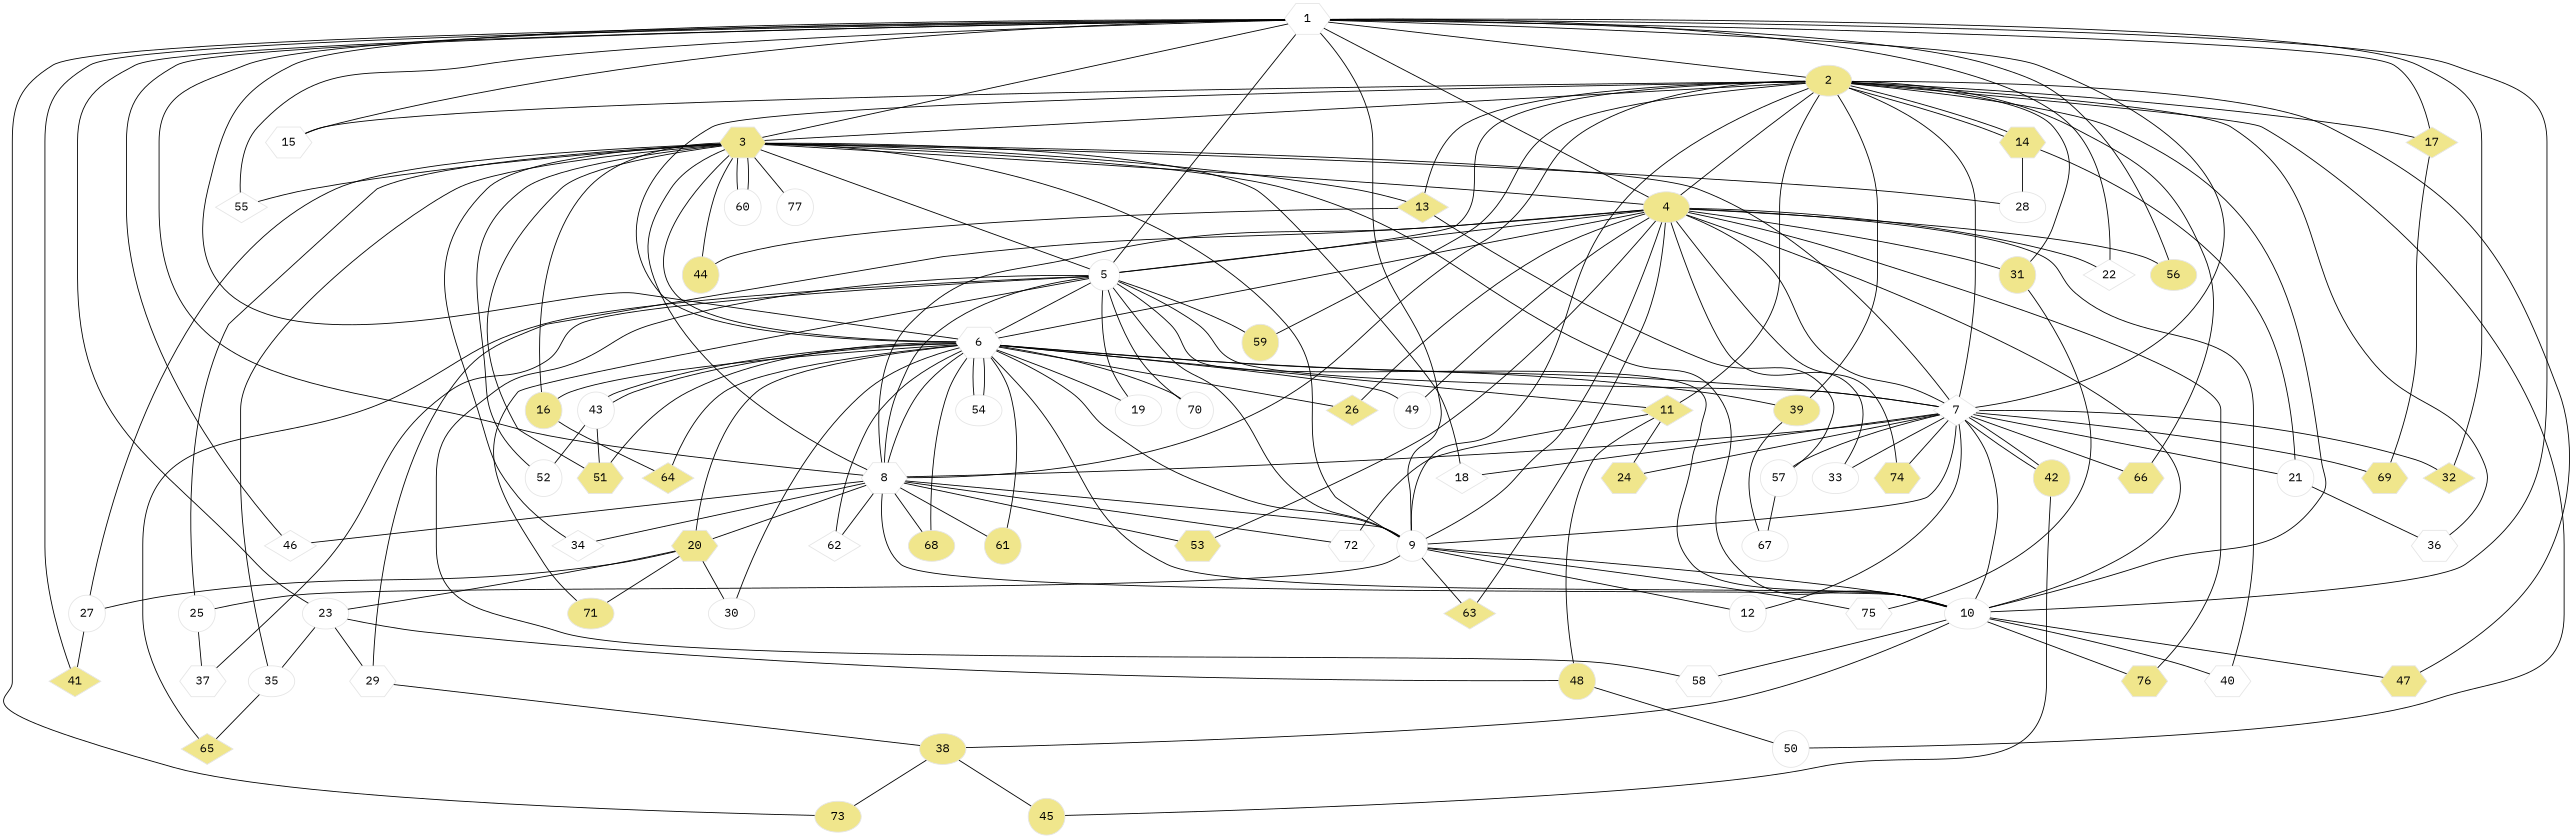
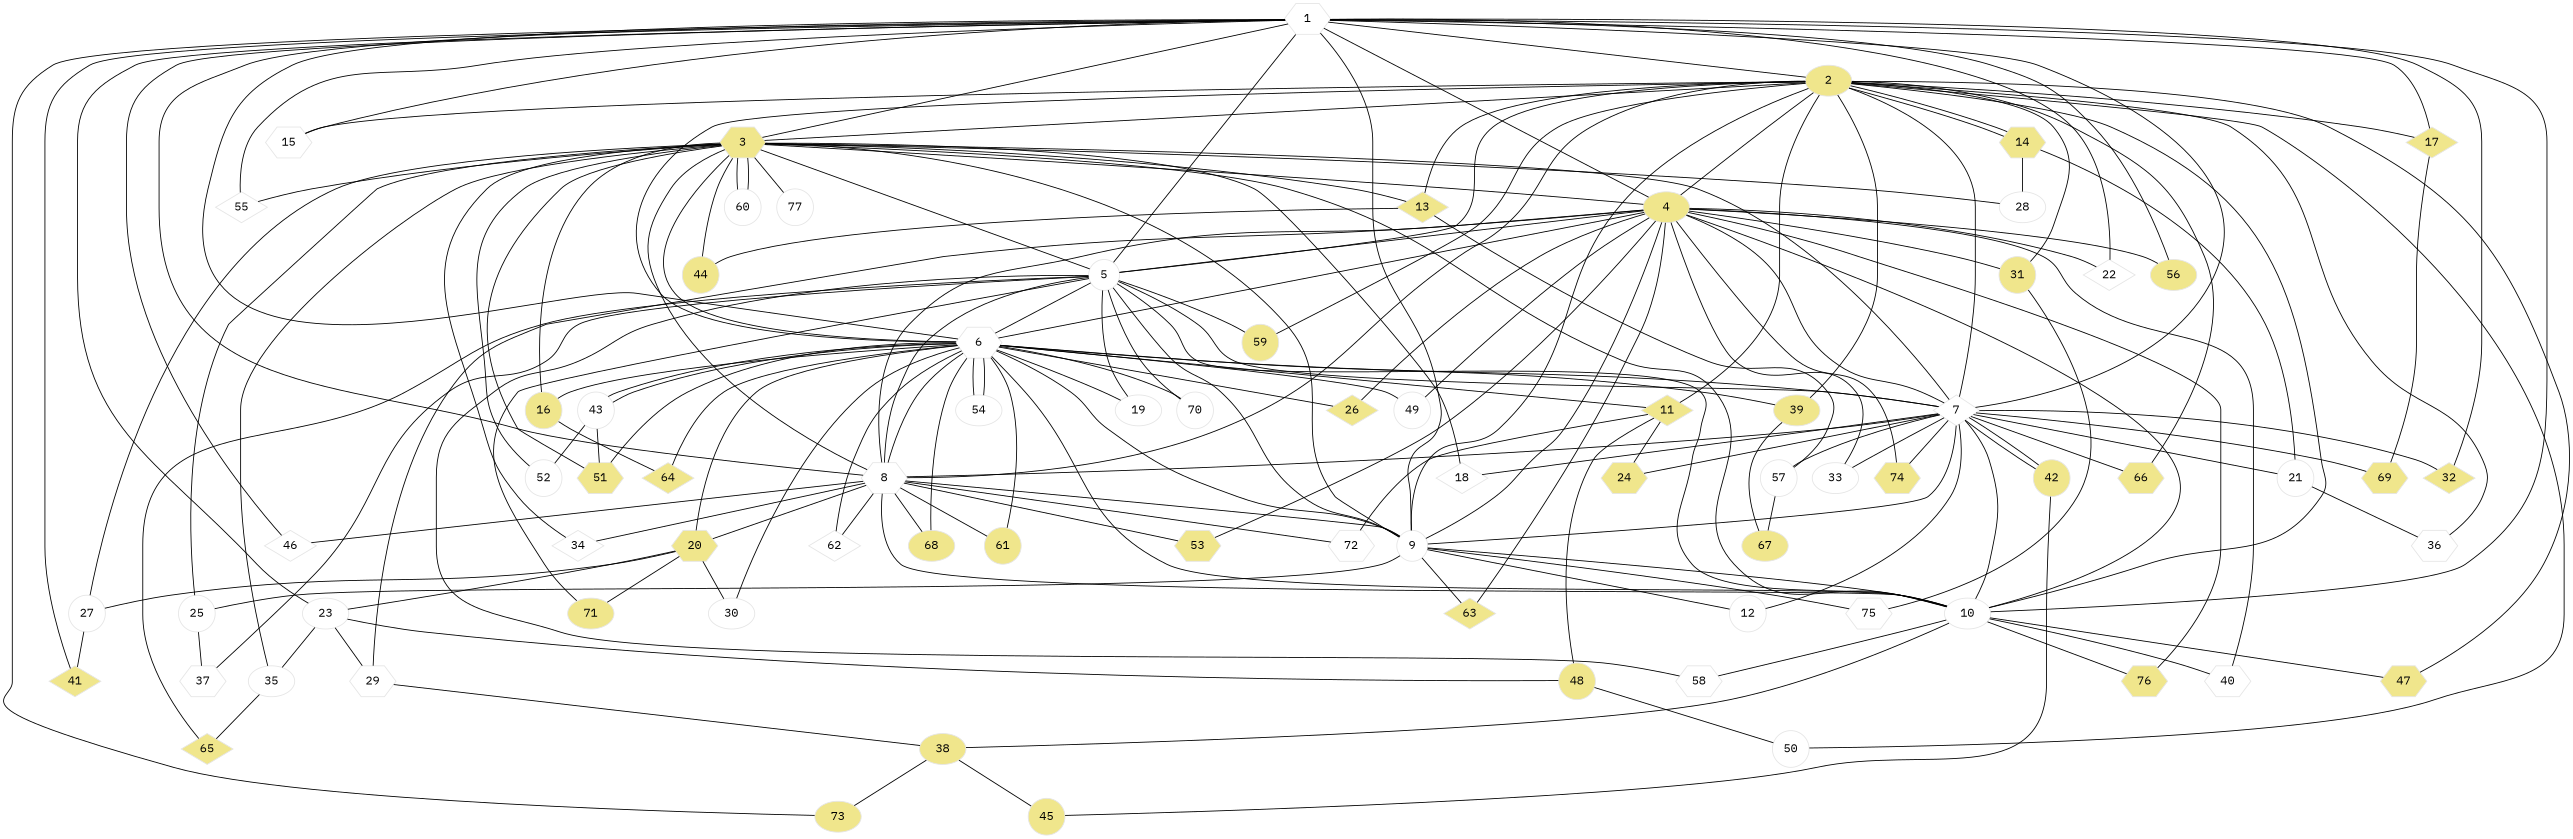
node "67": fillcolor white -> khaki
